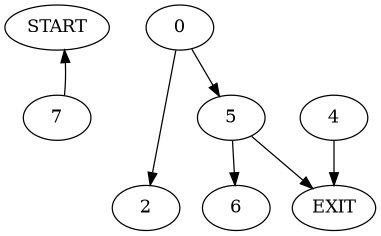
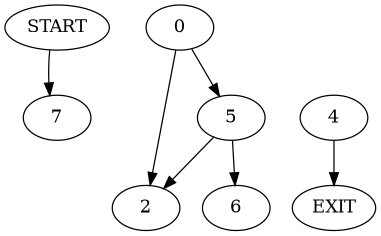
edge "7" -> "START": reversed
edge "5" -> "EXIT": now "5" -> "2"
